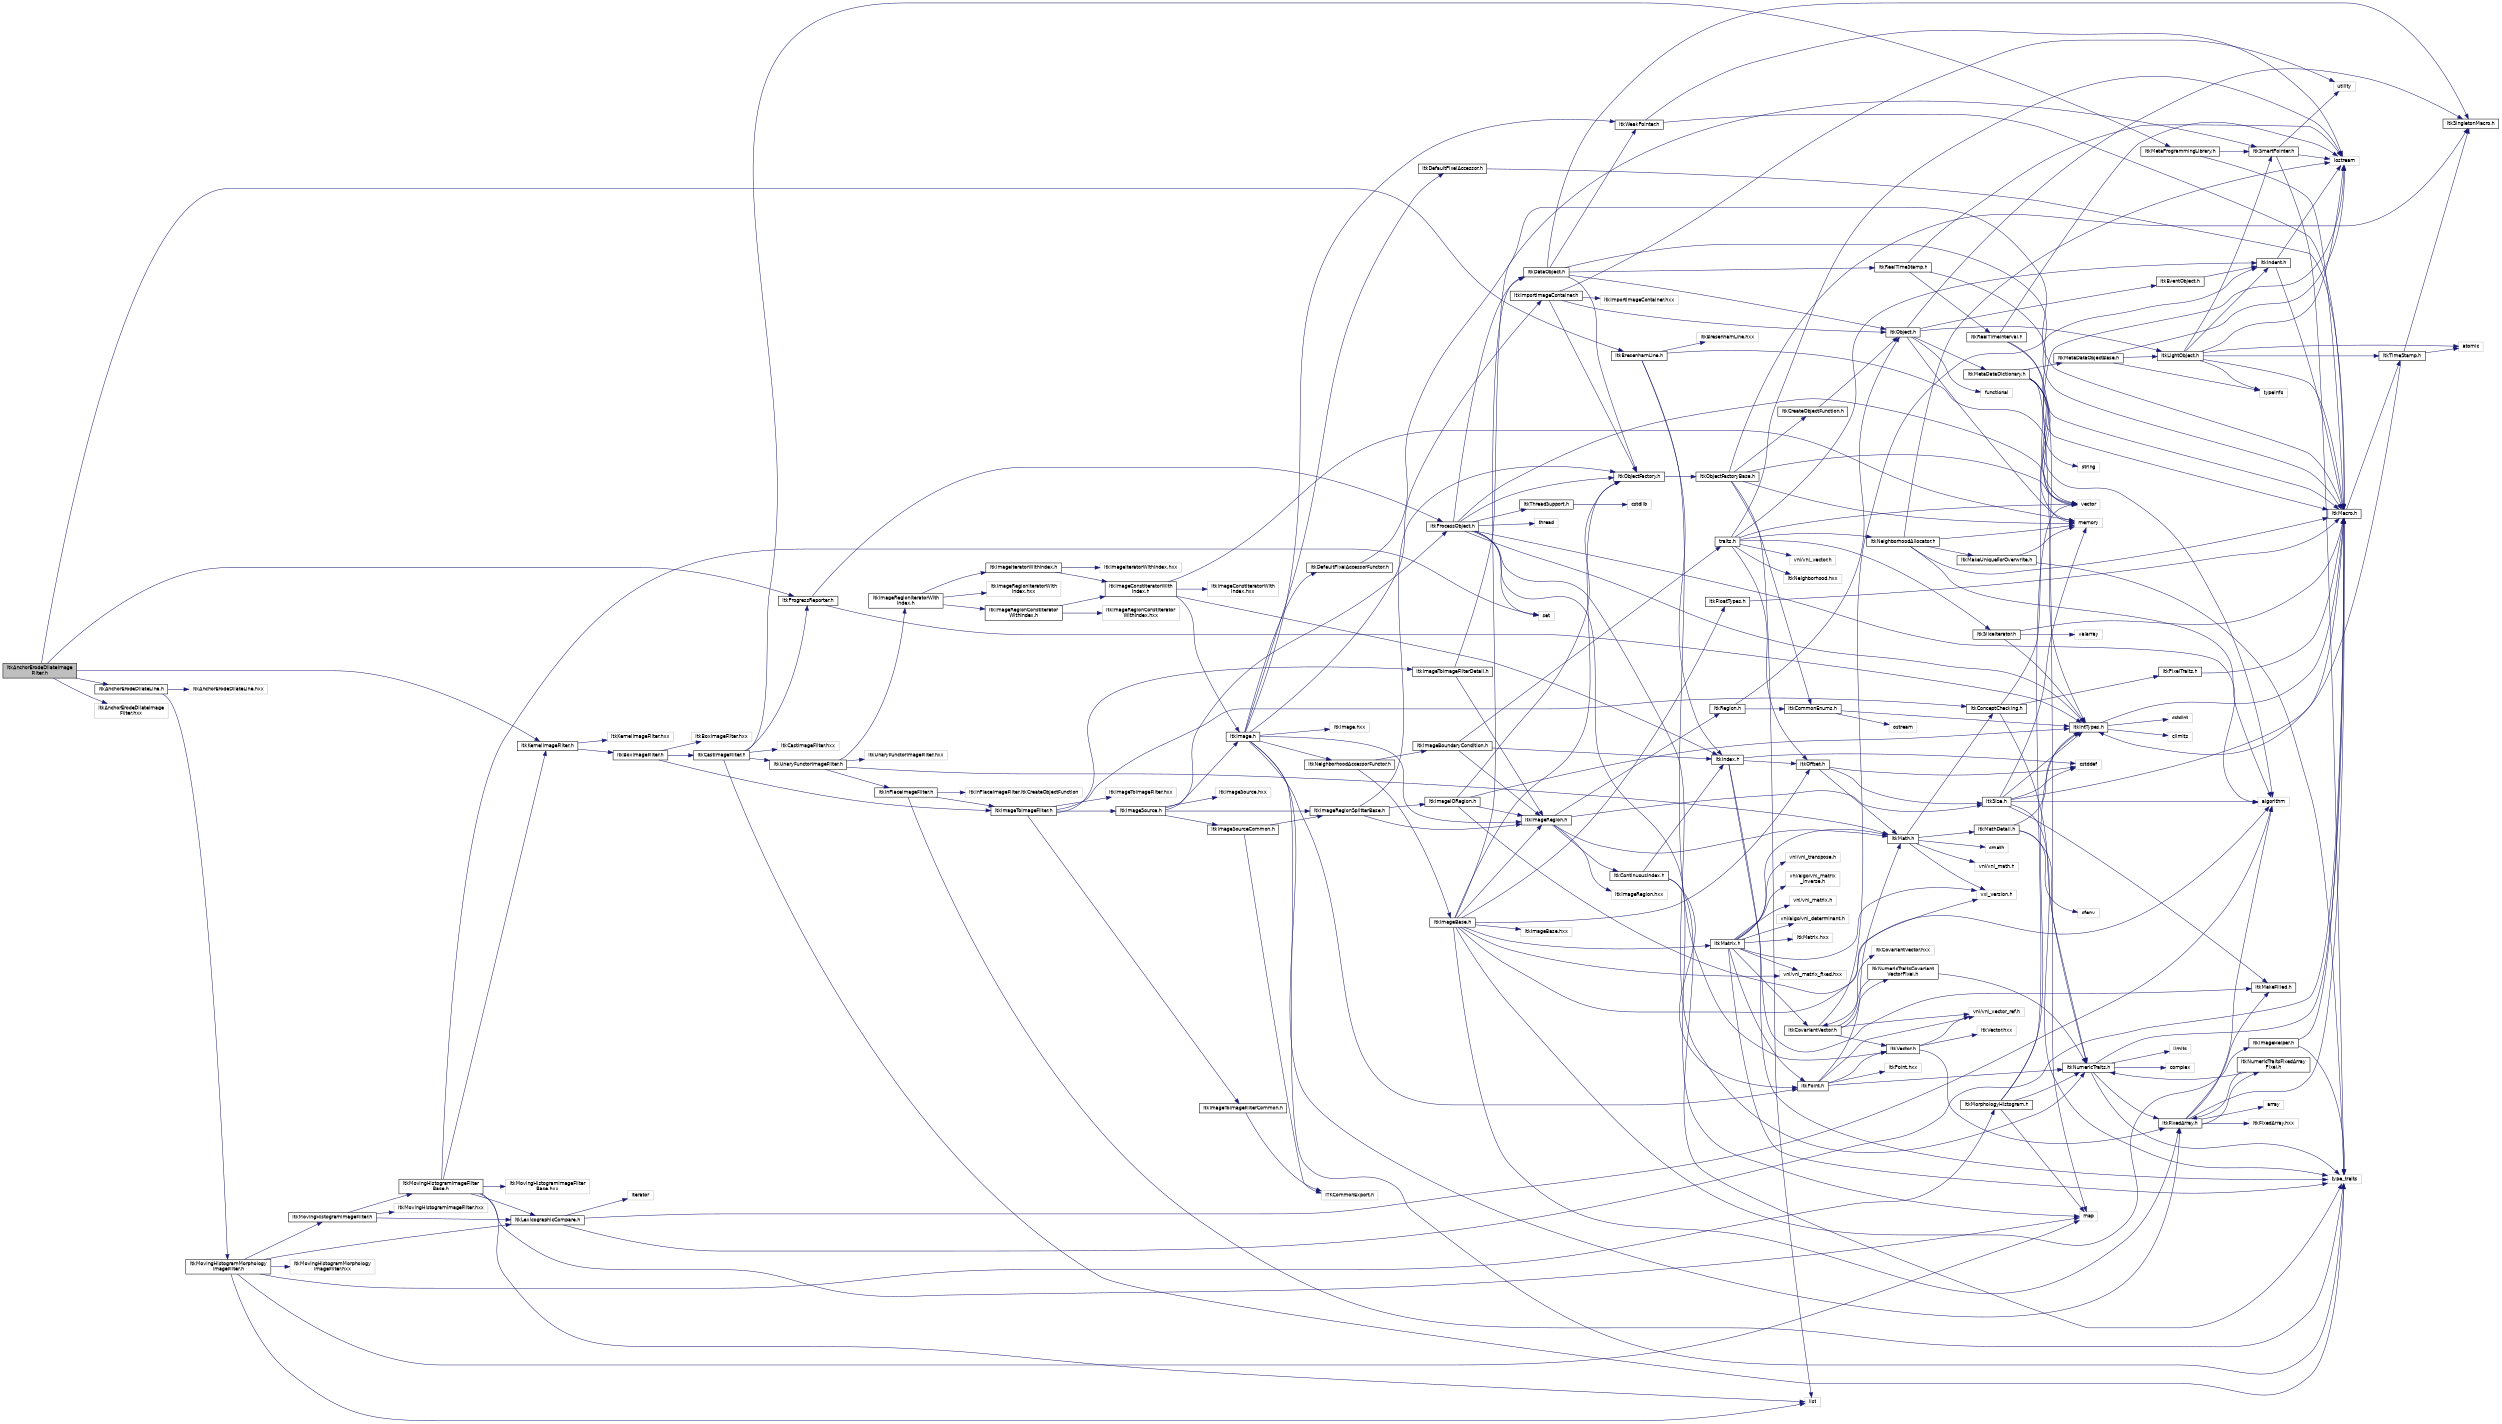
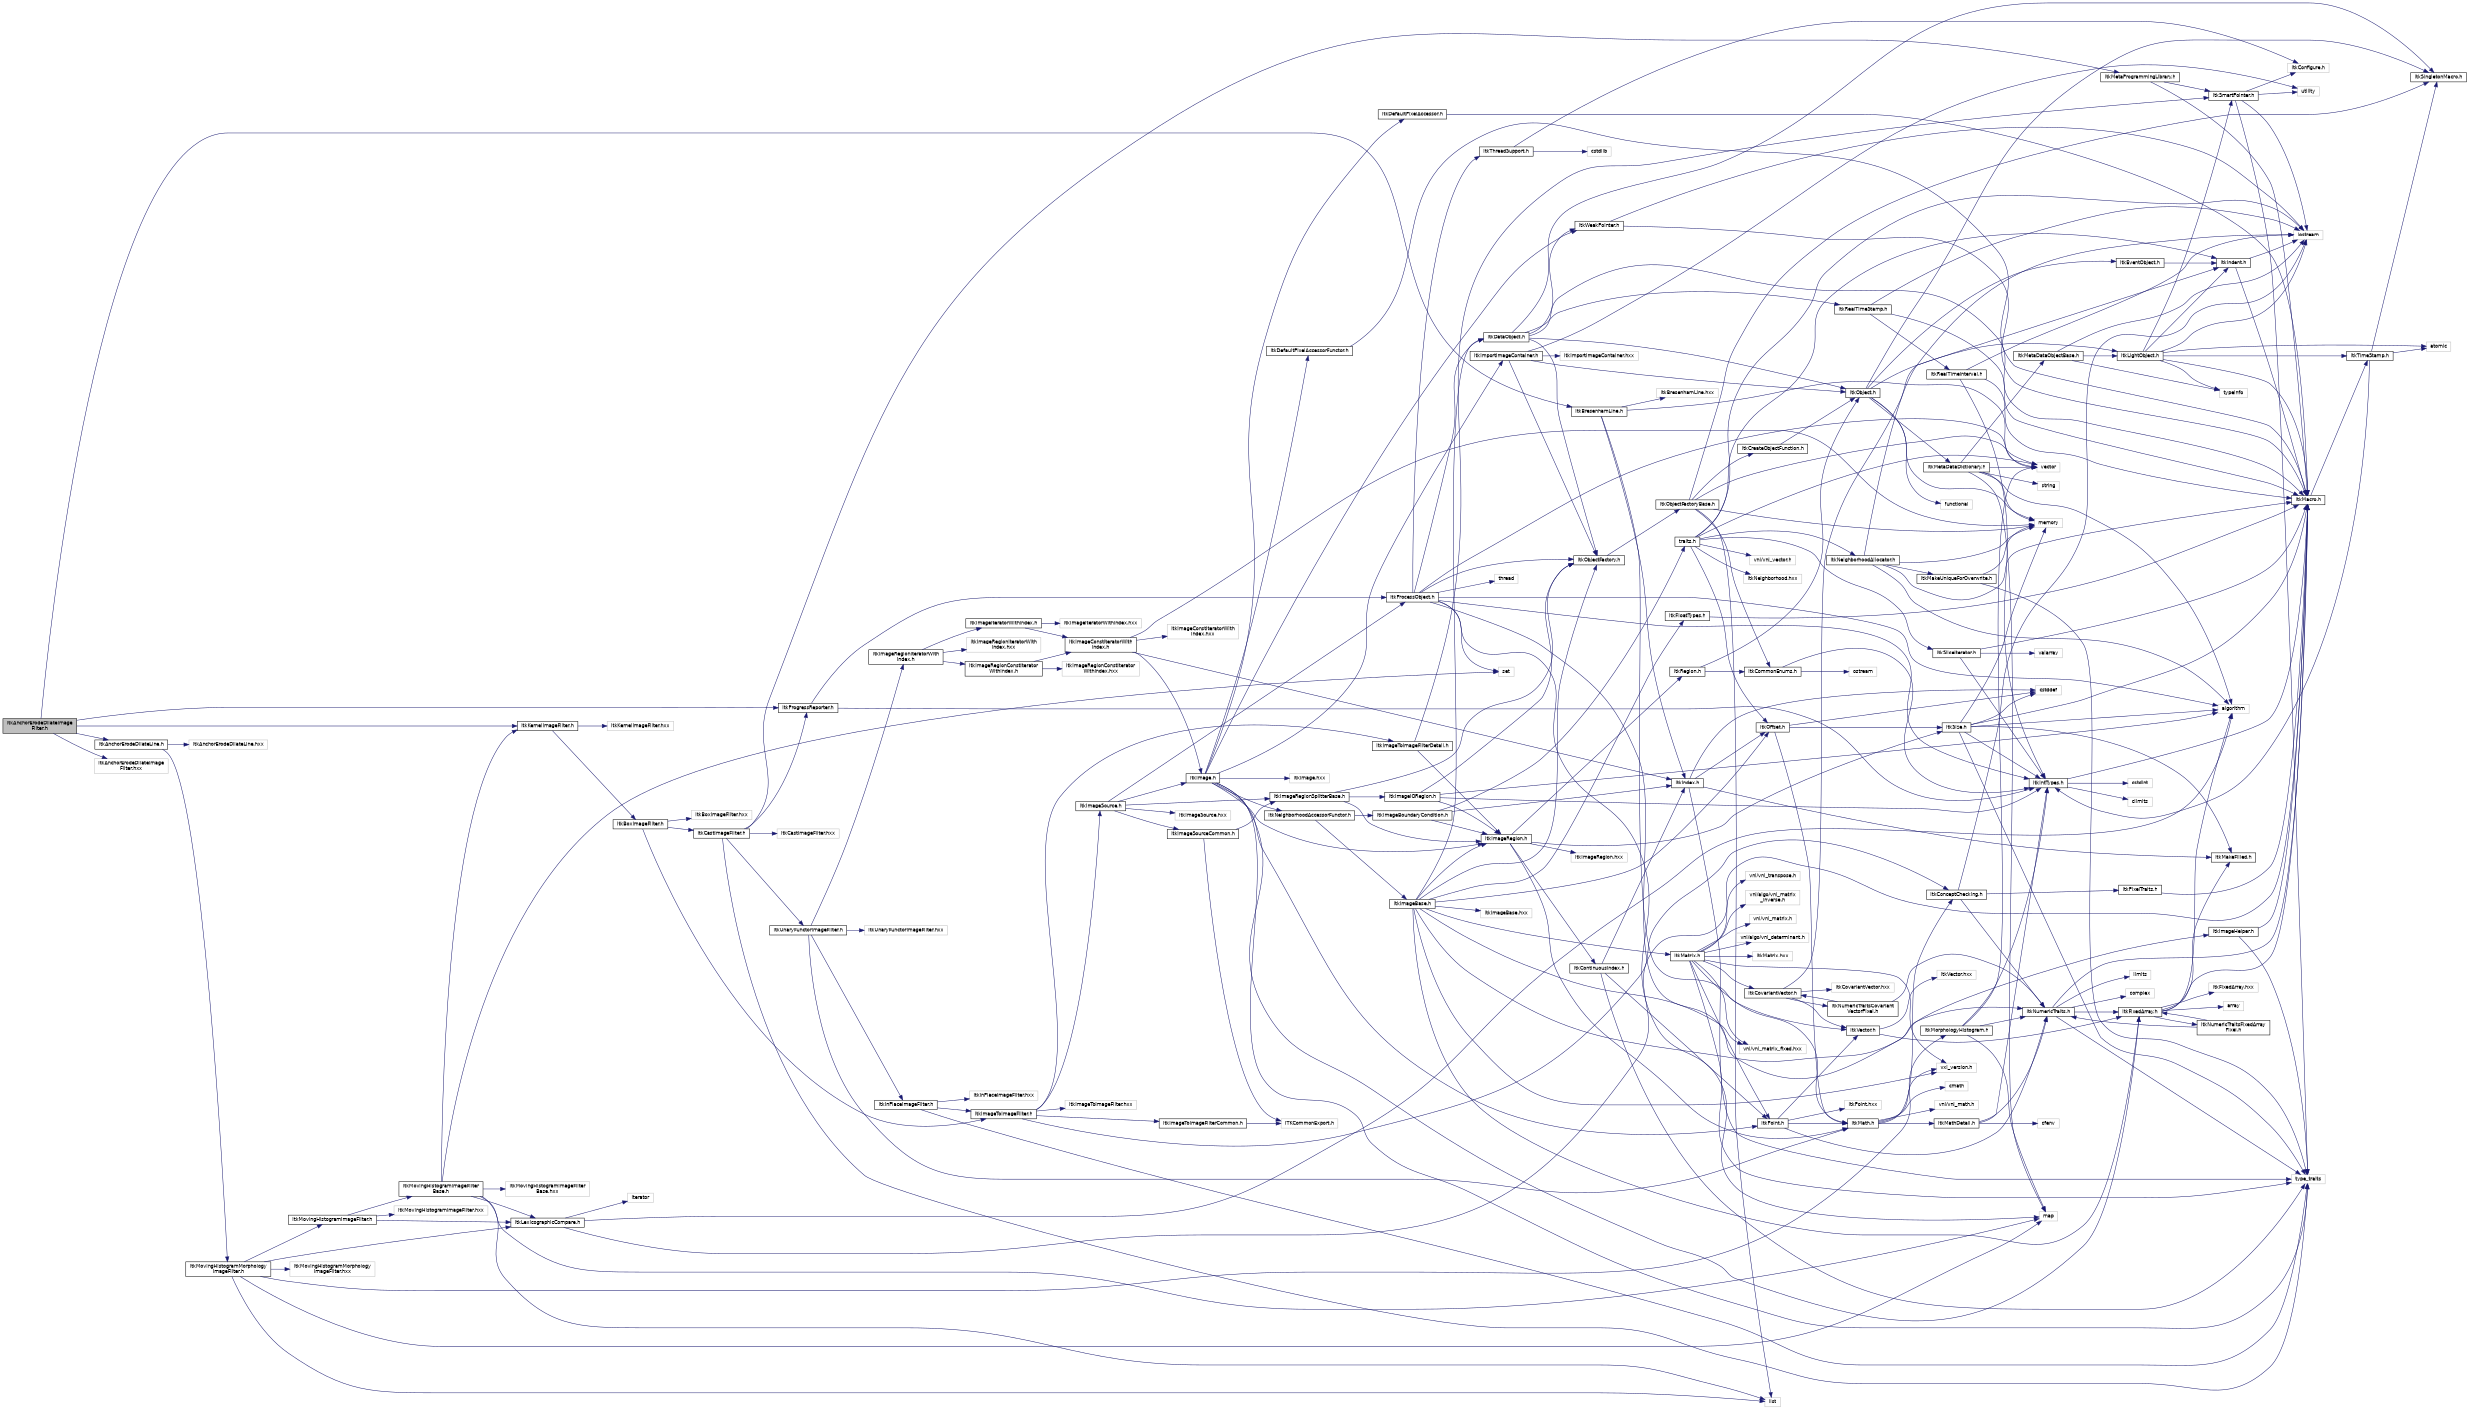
node "itkConfigure.h": added
node "itkInPlaceImageFilter.itkCreateObjectFunction": label "itkInPlaceImageFilter.itkCreateObjectFunction" -> "itkInPlaceImageFilter.hxx"
node "vnl/vnl_vector_ref.h": removed
